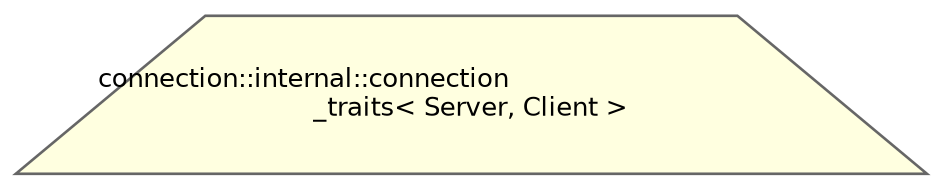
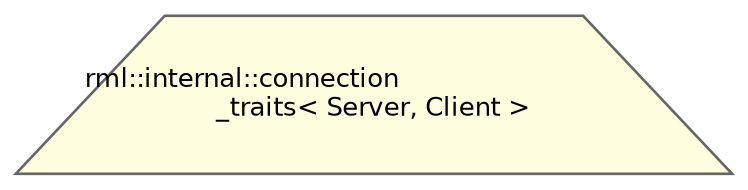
node "connection::internal::connection _traits< Server, Client >": label "connection::internal::connection _traits< Server, Client >" -> "rml::internal::connection _traits< Server, Client >"
